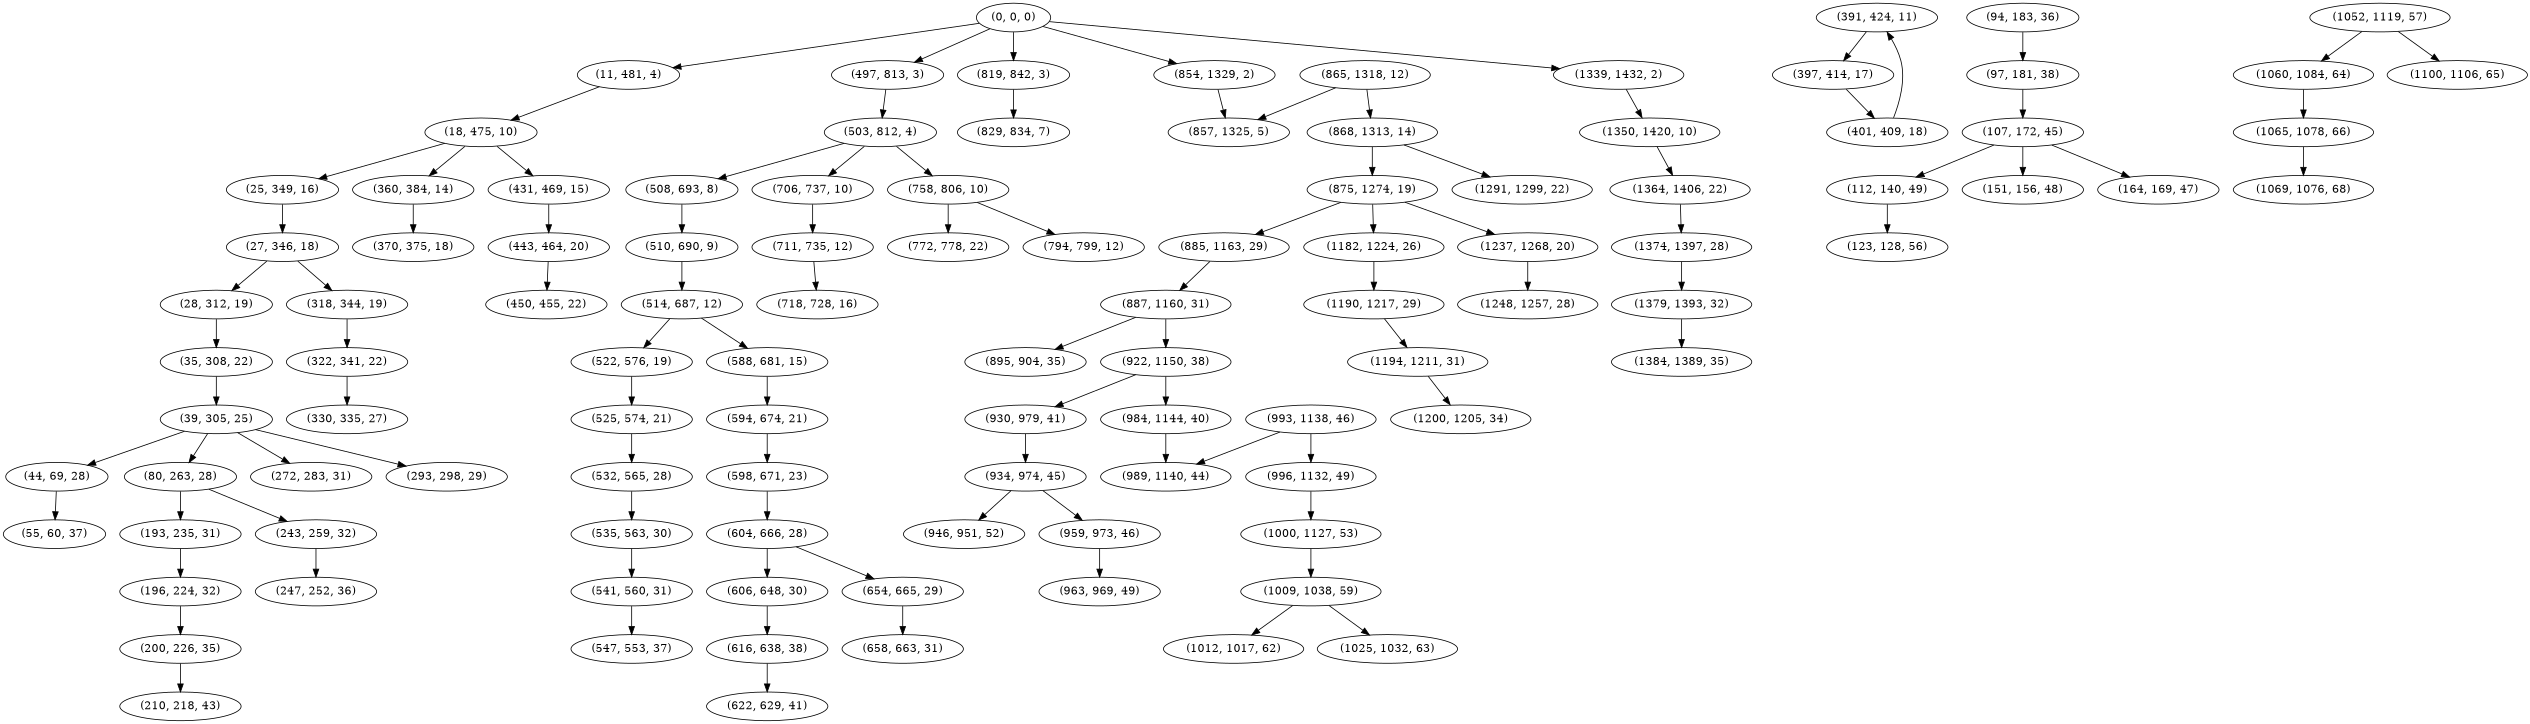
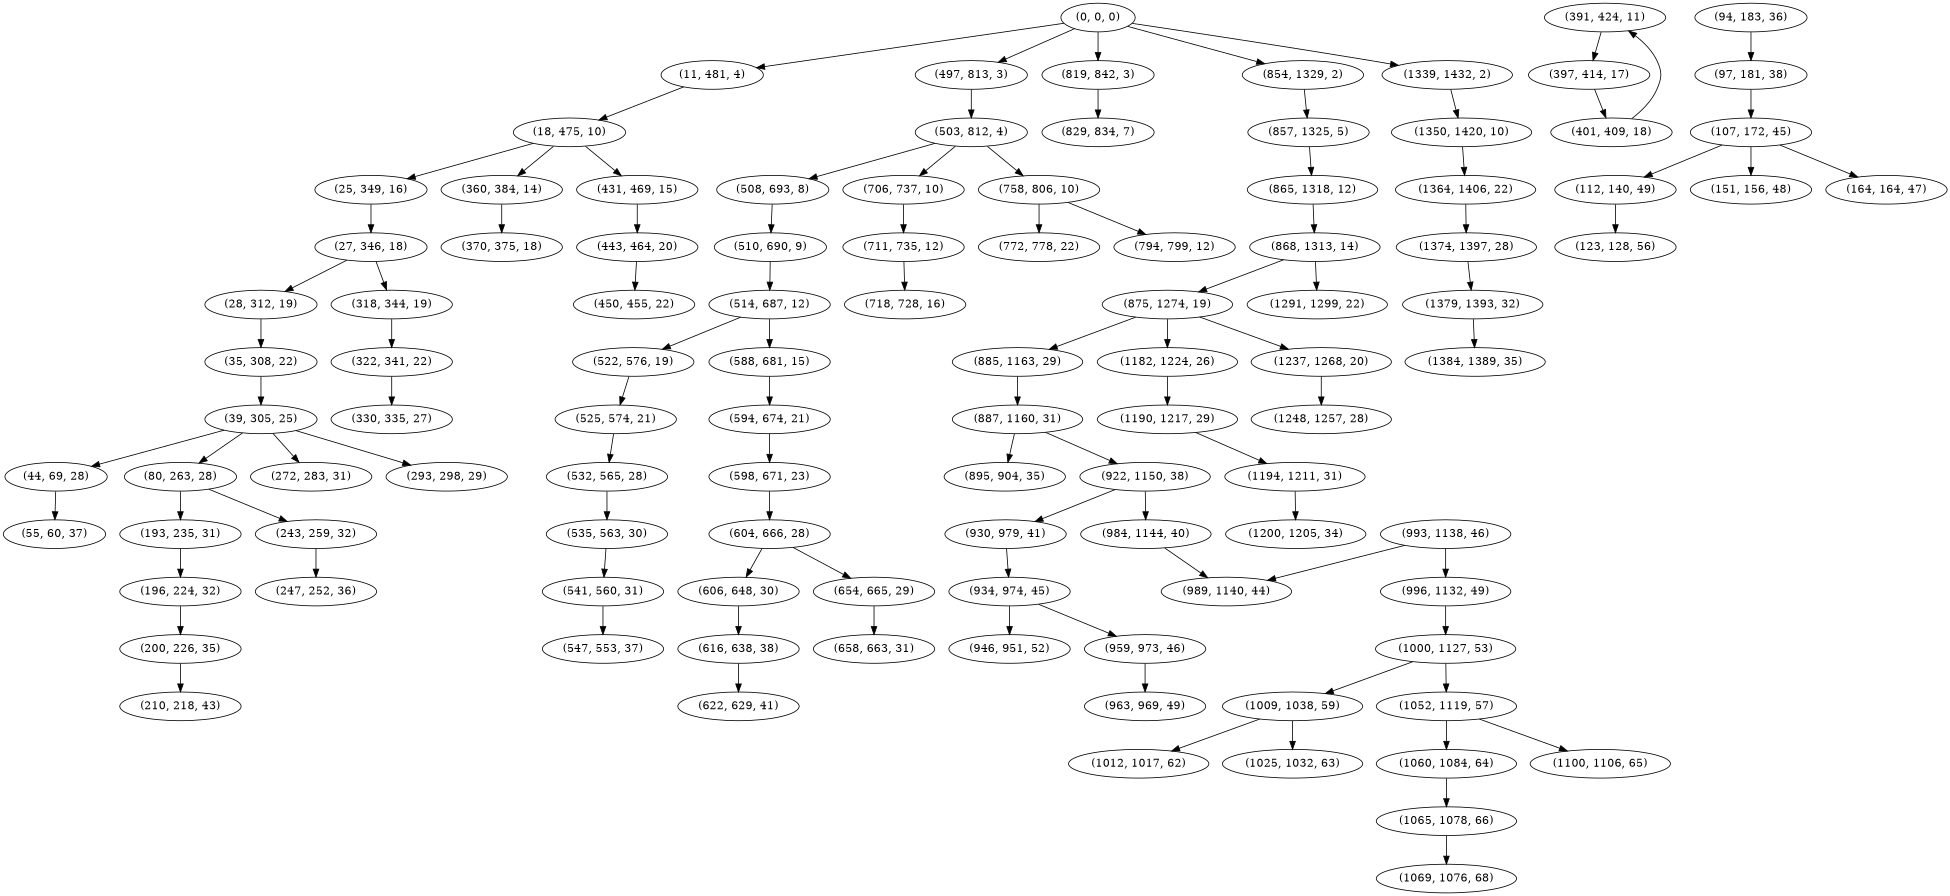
edge "(865, 1318, 12)" -> "(857, 1325, 5)": reversed
node "(164, 169, 47)": label "(164, 169, 47)" -> "(164, 164, 47)"
edge "(1000, 1127, 53)" -> "(1052, 1119, 57)": added
